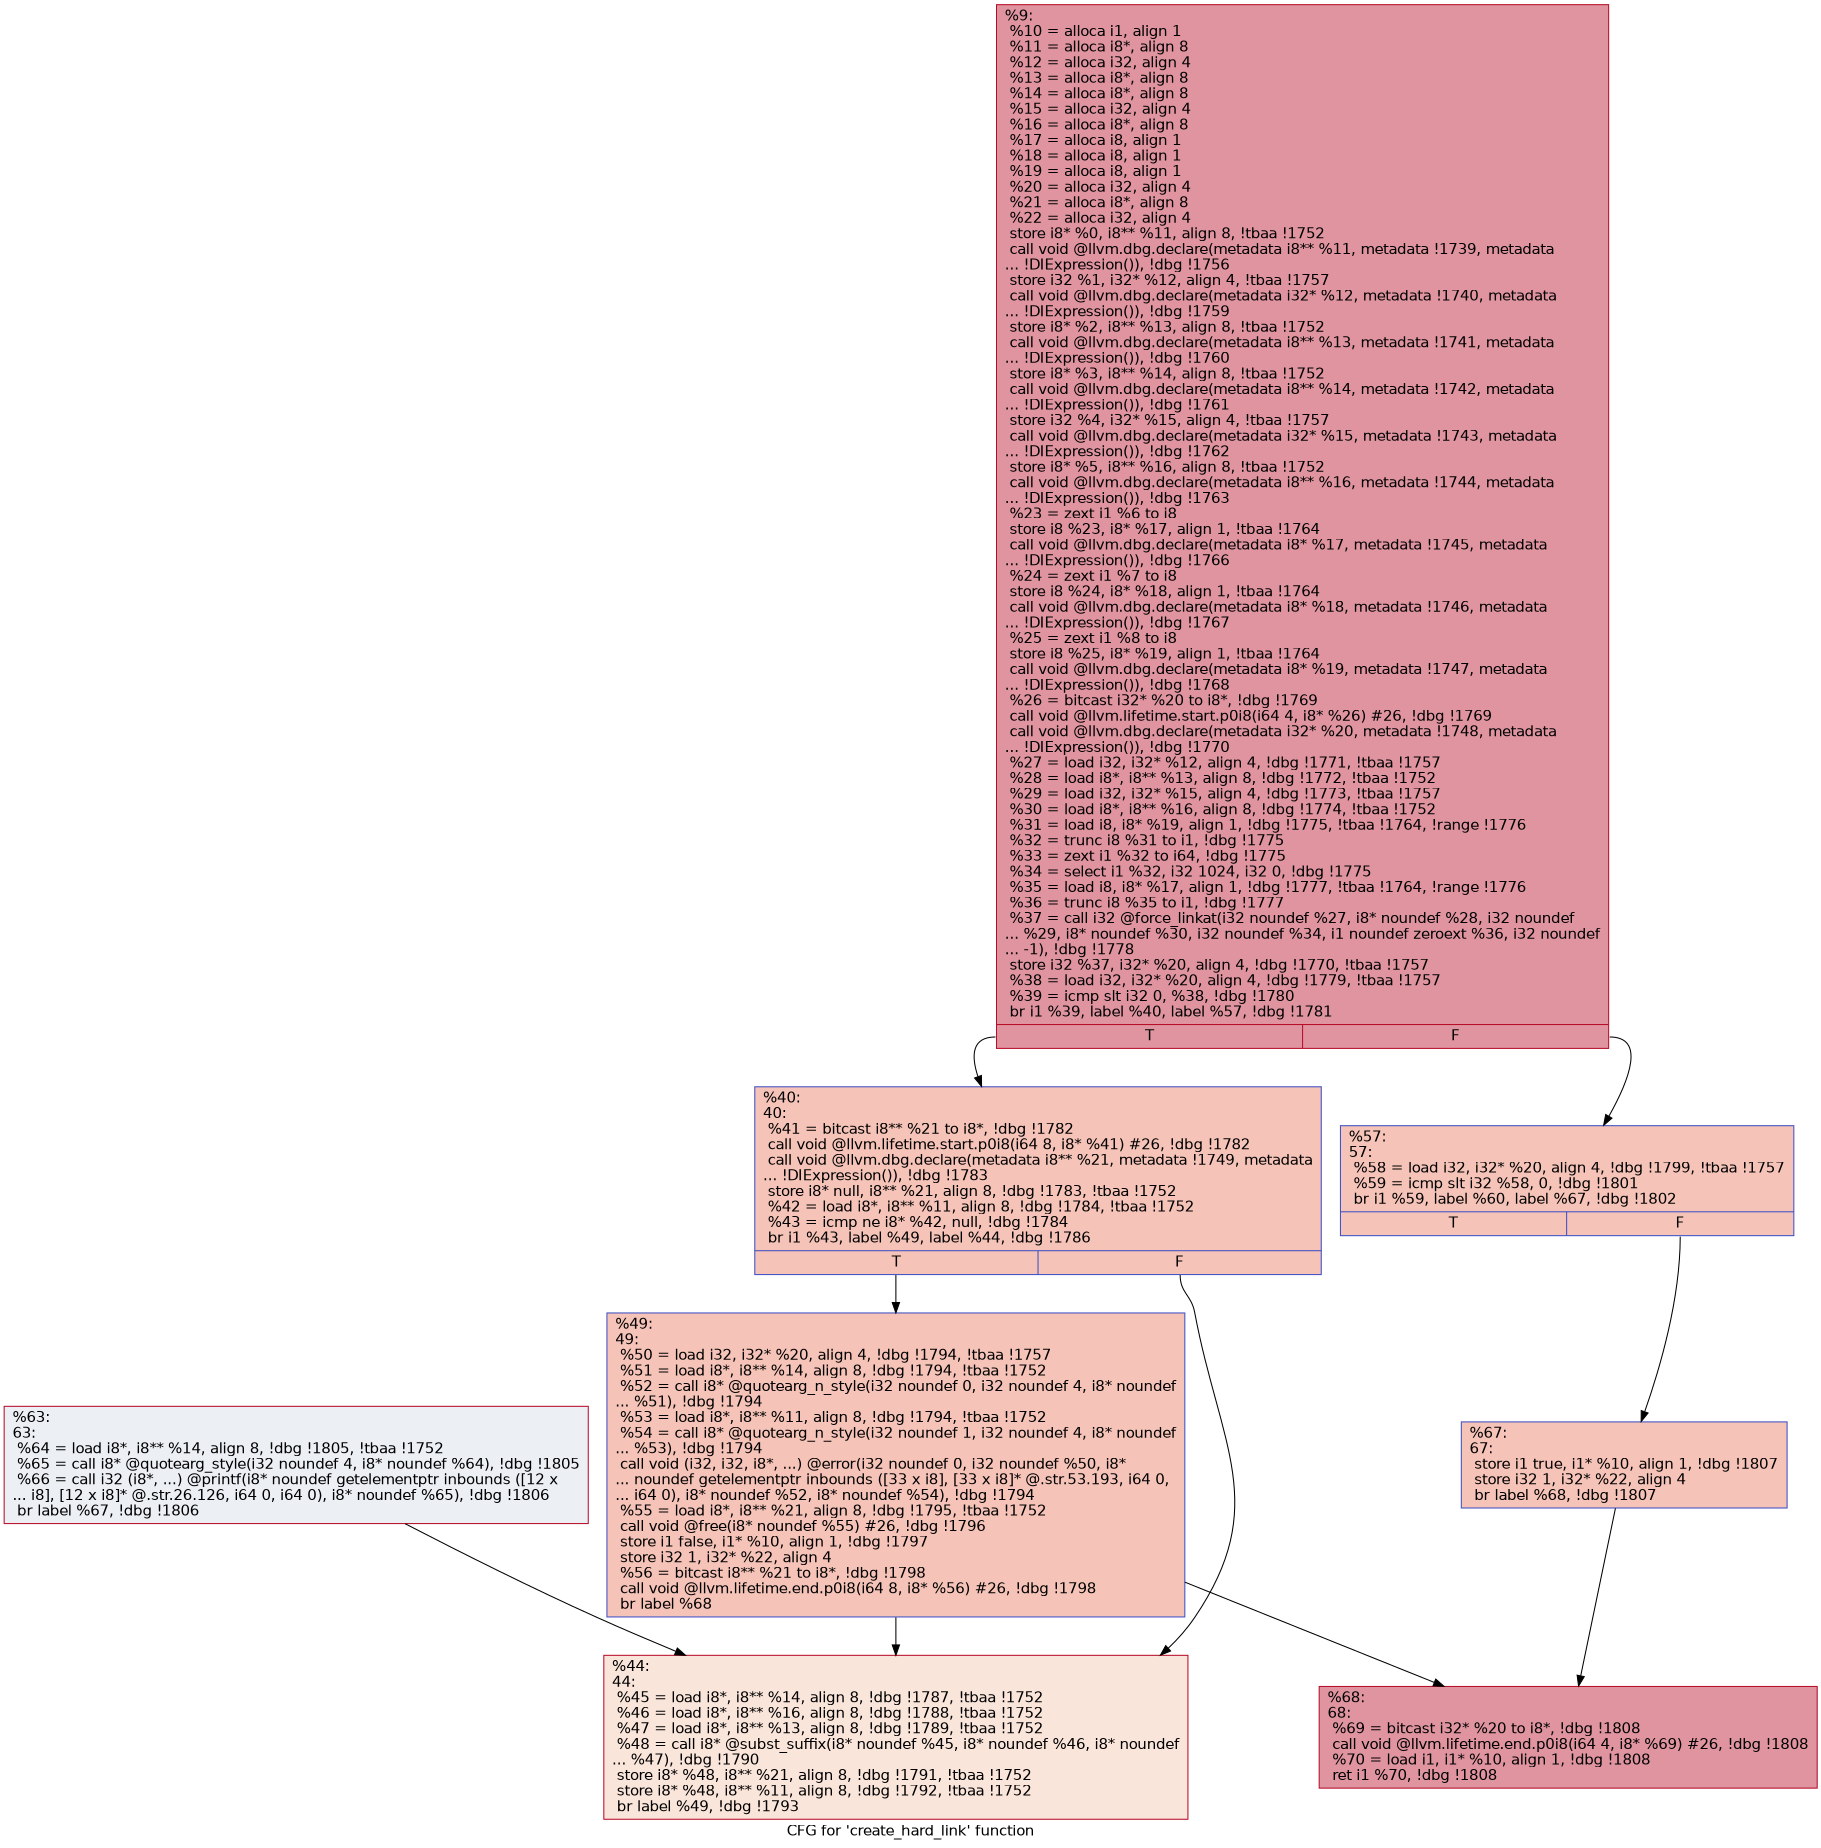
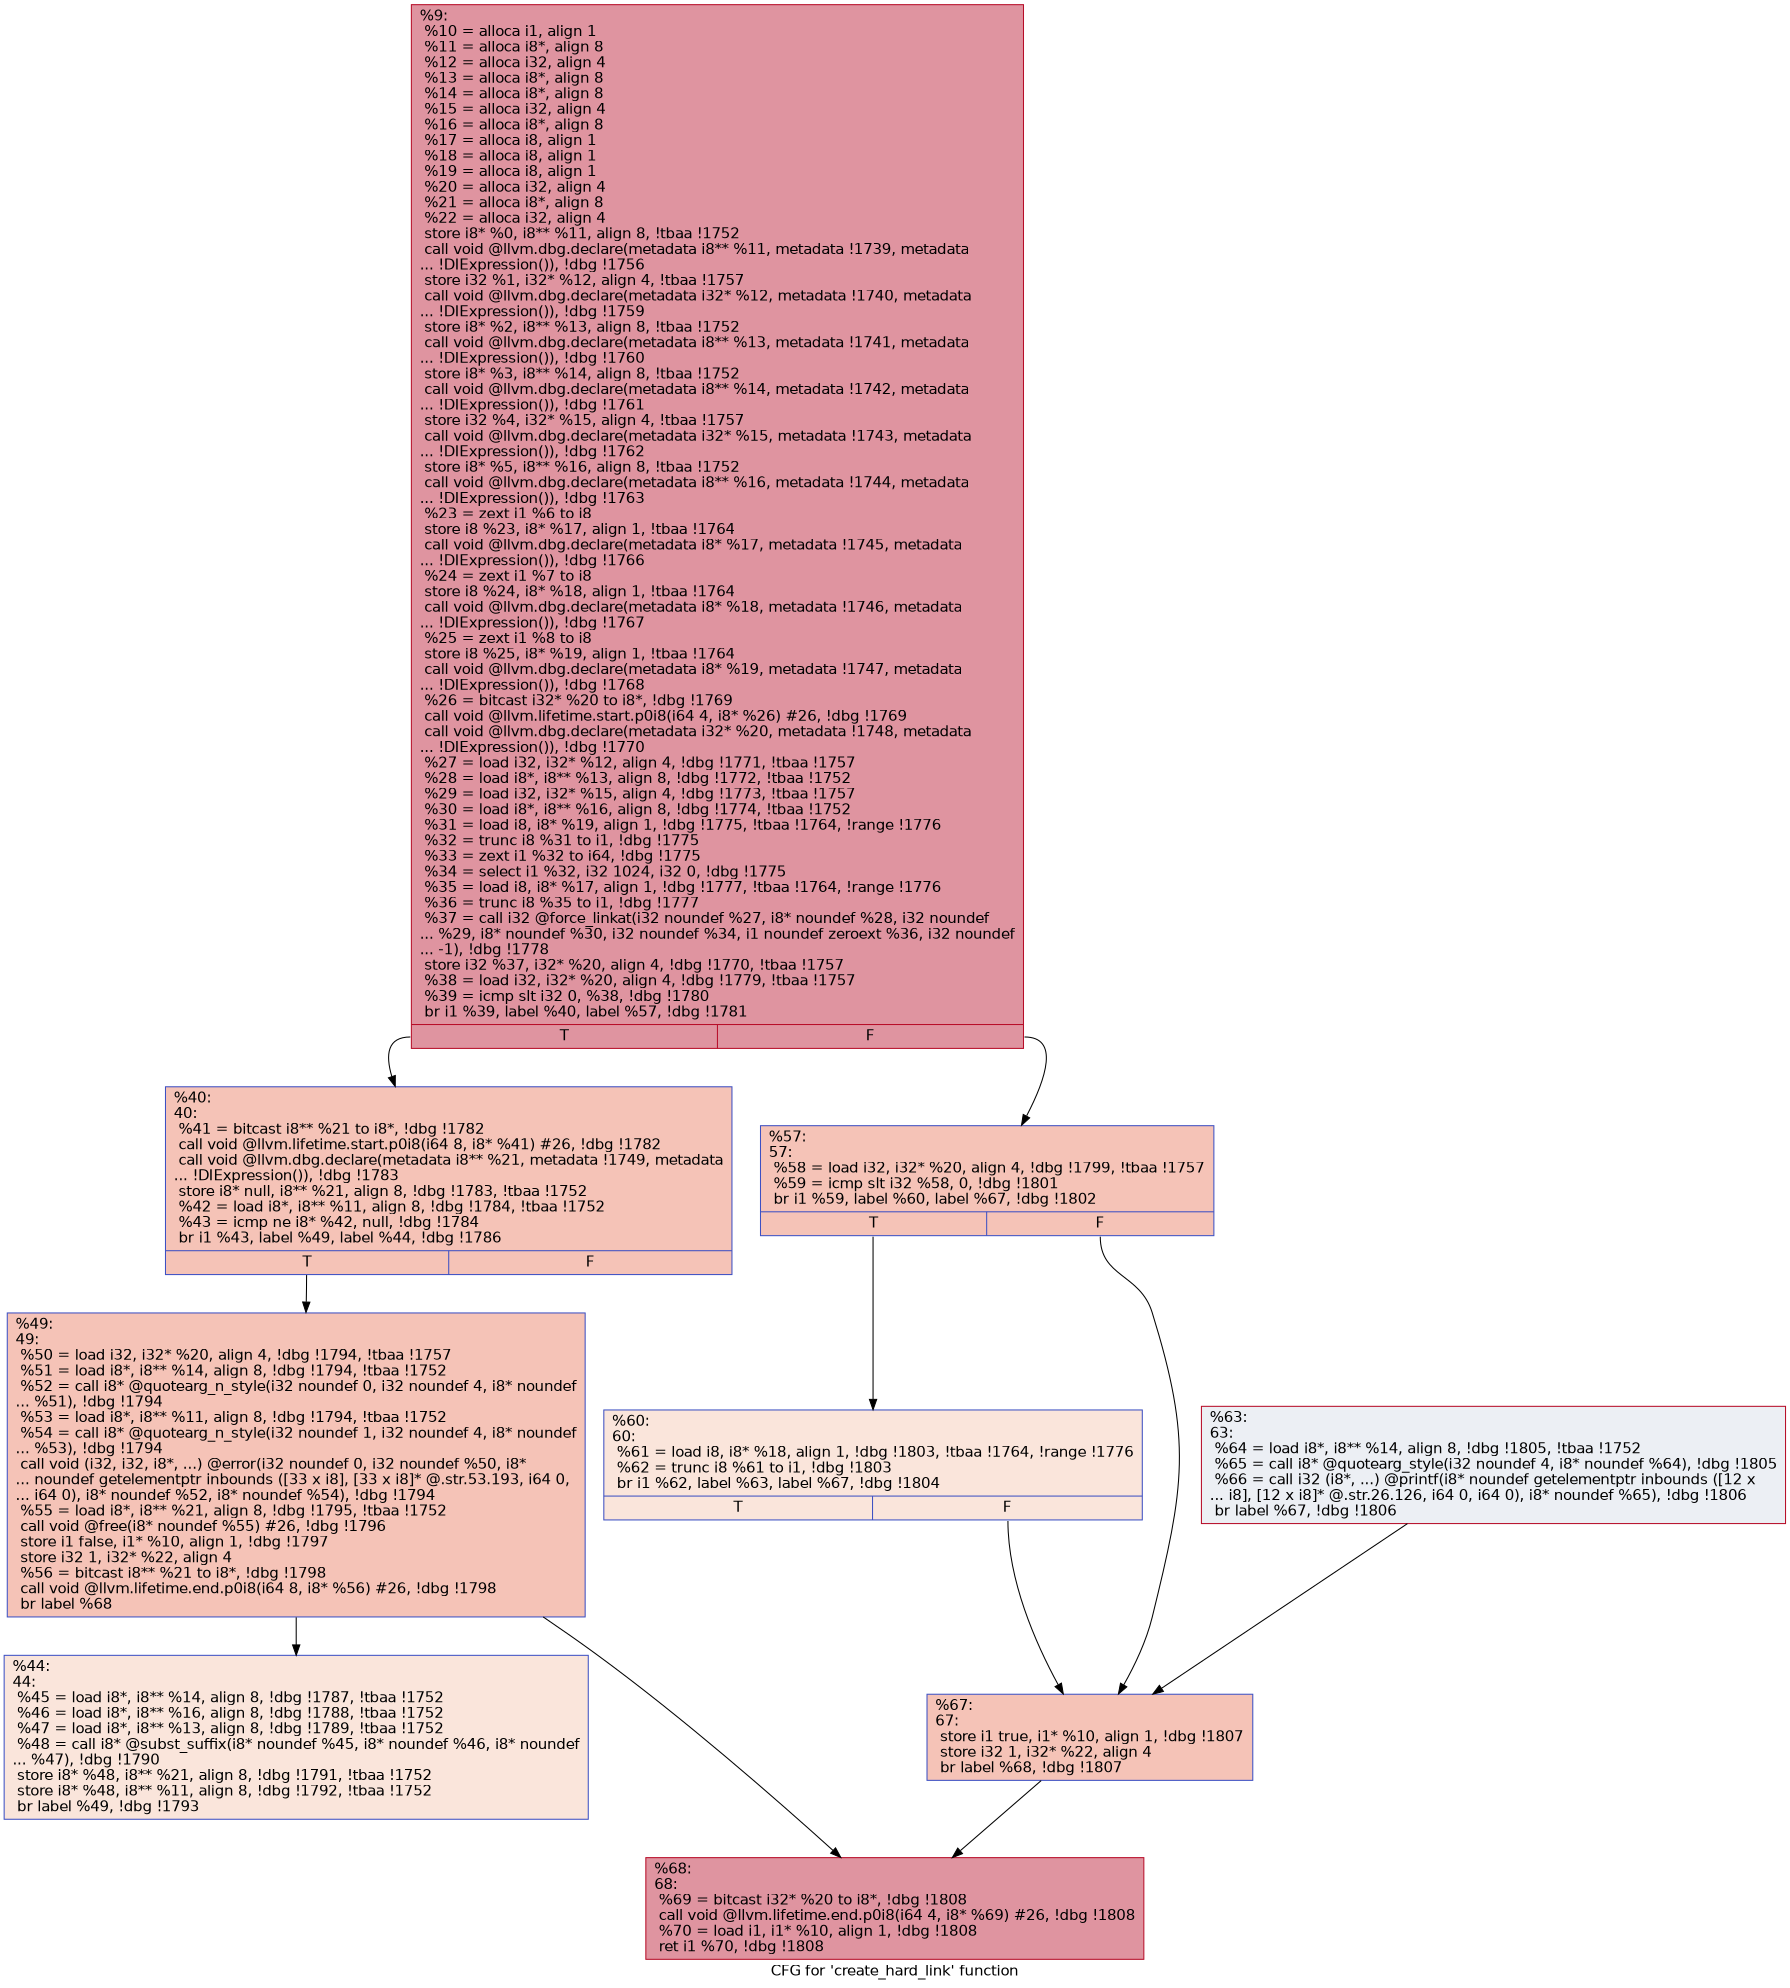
node "%60:": added
edge "%40:" -> "%44:": removed
edge "%63:" -> "%44:": now "%63:" -> "%67:"
node "%44:": color #b70d28ff -> #3d50c3ff
